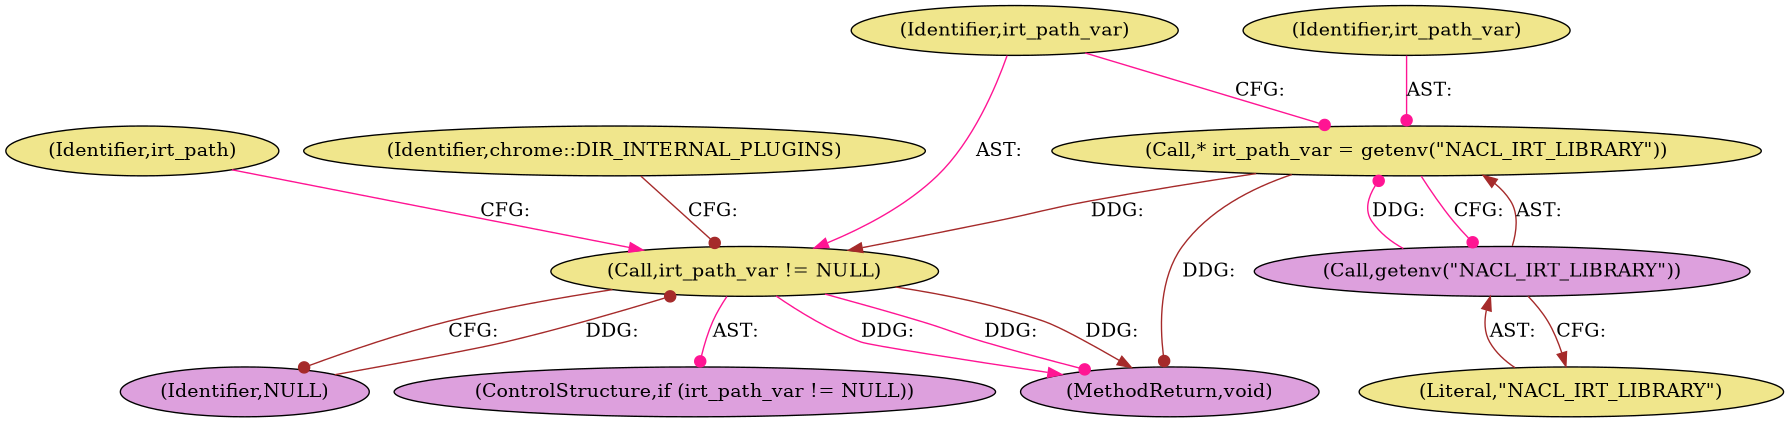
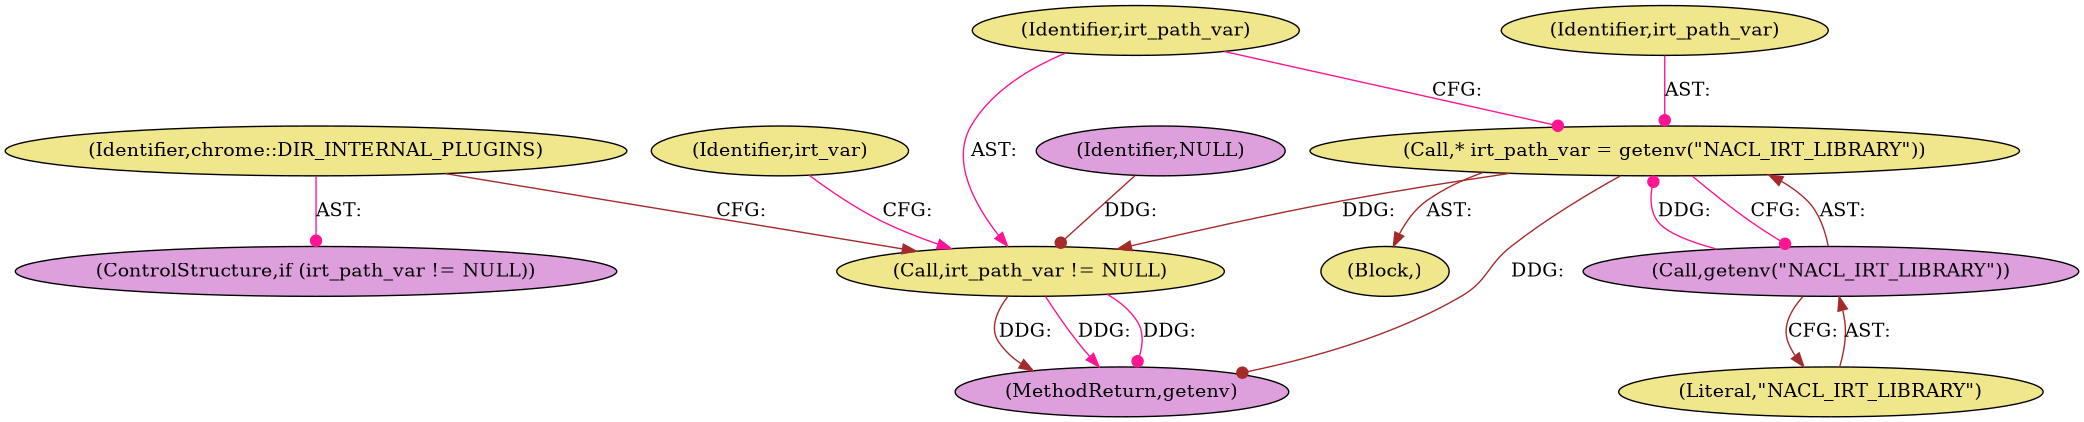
node "(Identifier,irt_path)": label "(Identifier,irt_path)" -> "(Identifier,irt_var)"
edge "(Identifier,chrome::DIR_INTERNAL_PLUGINS)" -> "(Call,irt_path_var != NULL)": arrowhead dot -> normal
node "(Block,)": added
edge "(Call,irt_path_var != NULL)" -> "(Identifier,NULL)": removed, label "CFG:"
edge "(Call,irt_path_var != NULL)" -> "(ControlStructure,if (irt_path_var != NULL))": now "(Identifier,chrome::DIR_INTERNAL_PLUGINS)" -> "(ControlStructure,if (irt_path_var != NULL))"
node "(MethodReturn,void)": label "(MethodReturn,void)" -> "(MethodReturn,getenv)"
